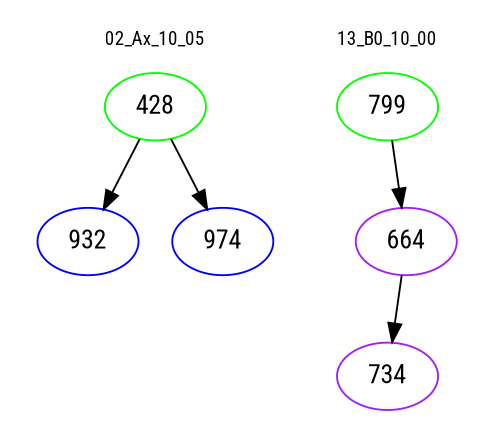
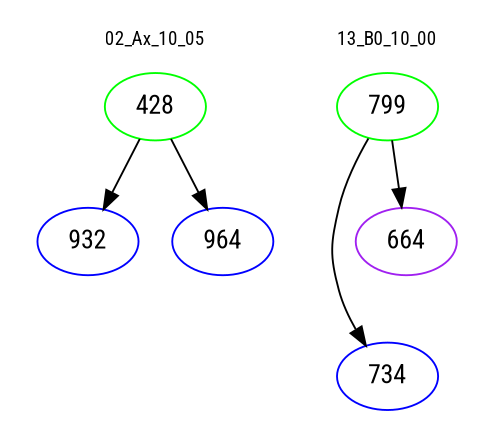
node "974": label "974" -> "964"
edge "664" -> "734": now "799" -> "734"
node "734": color purple -> blue
